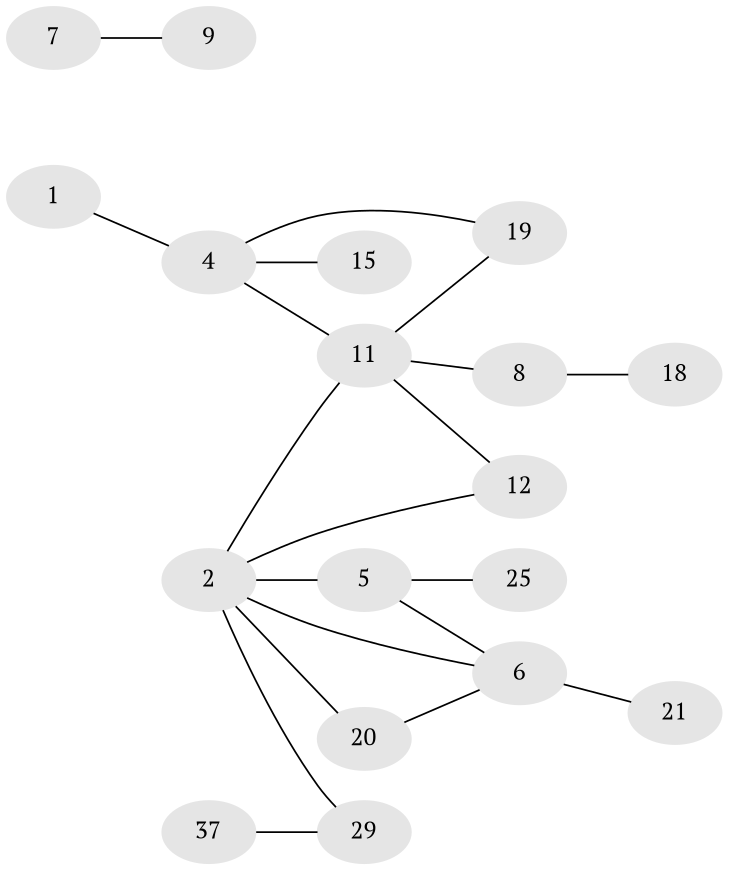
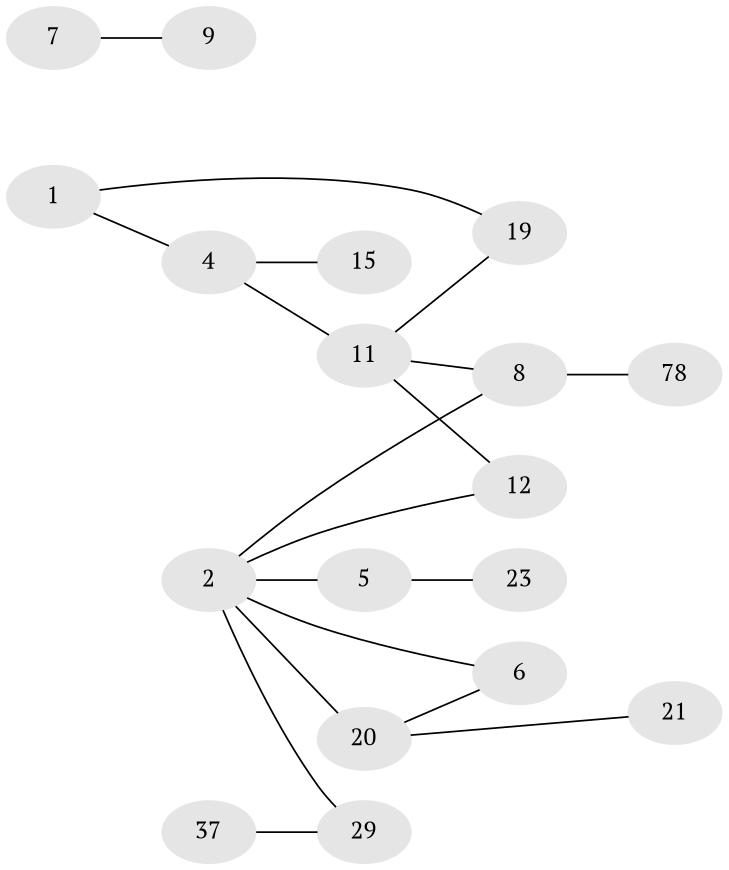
edge "19" -- "4": now "19" -- "1"
node "18": label "18" -> "78"
edge "11" -- "2": now "8" -- "2"
node "25": label "25" -> "23"
edge "5" -- "6": removed
edge "6" -- "21": now "20" -- "21"
